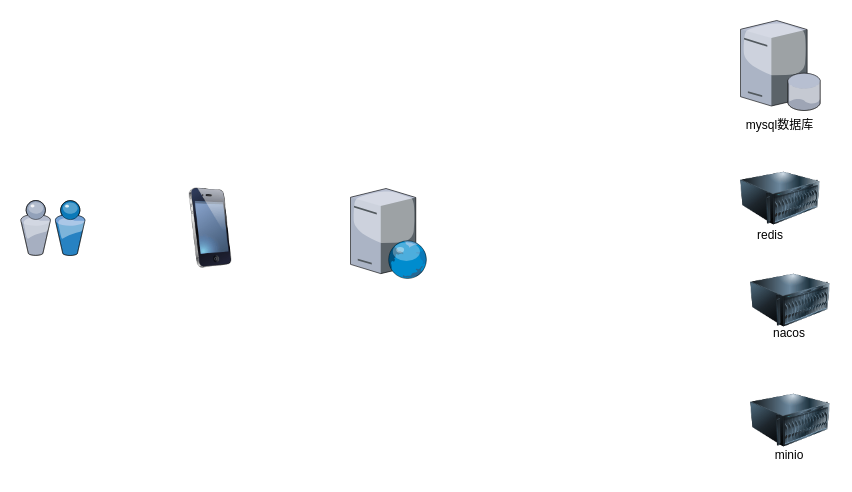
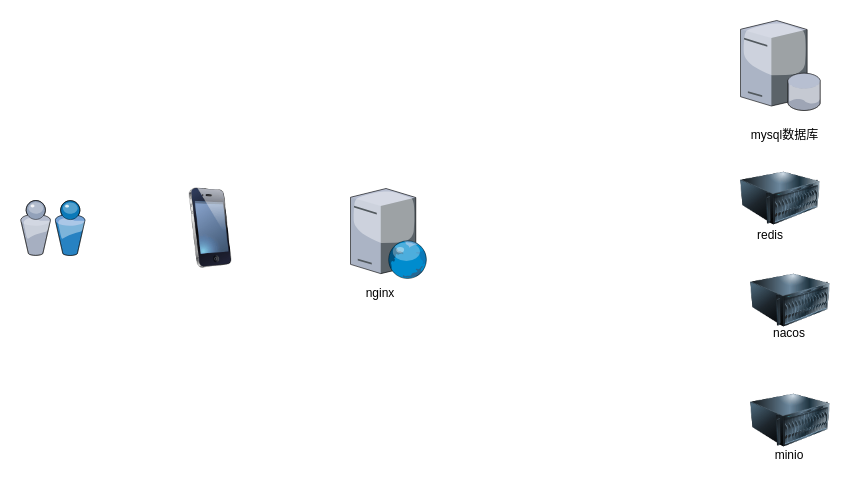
node "mysql数据库": moved (780, 126) -> (785, 136)
node "nginx": added
